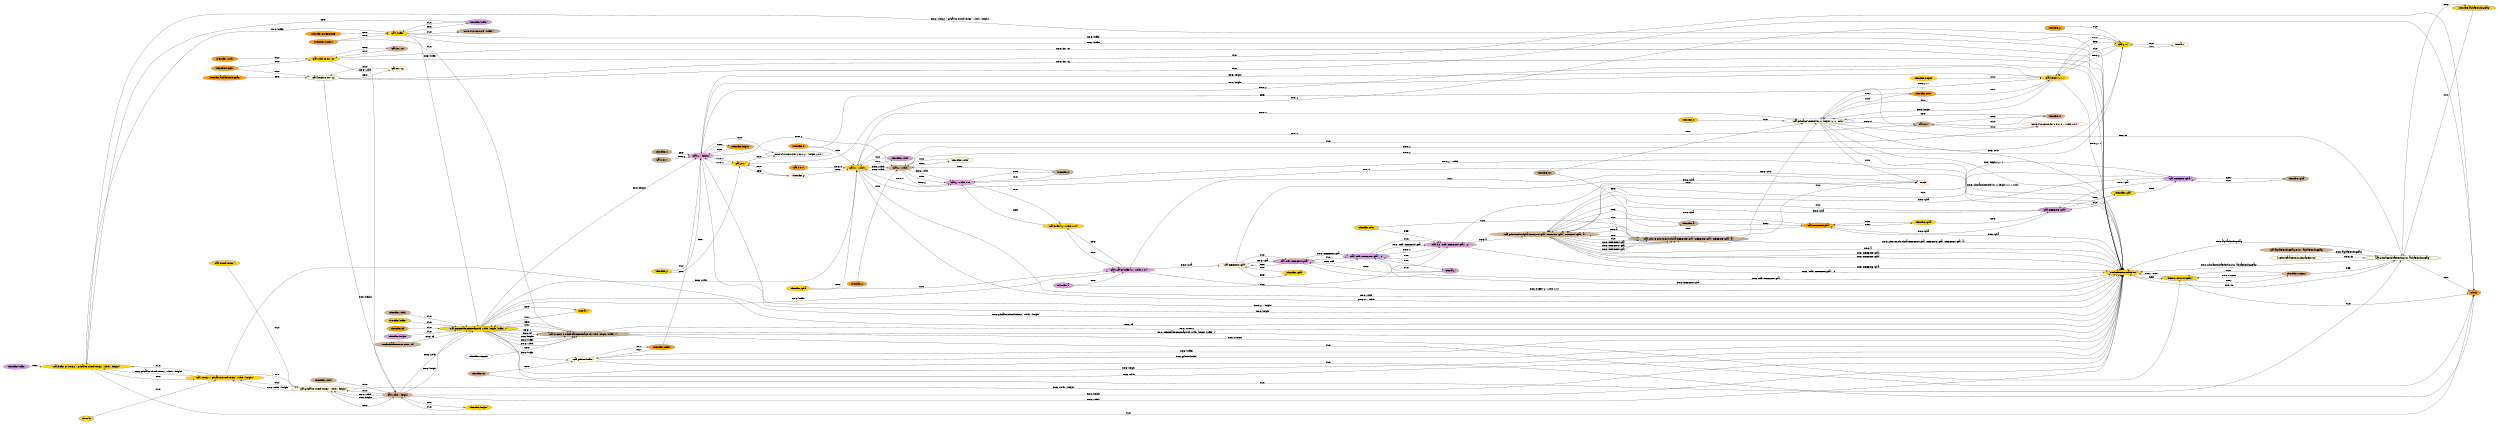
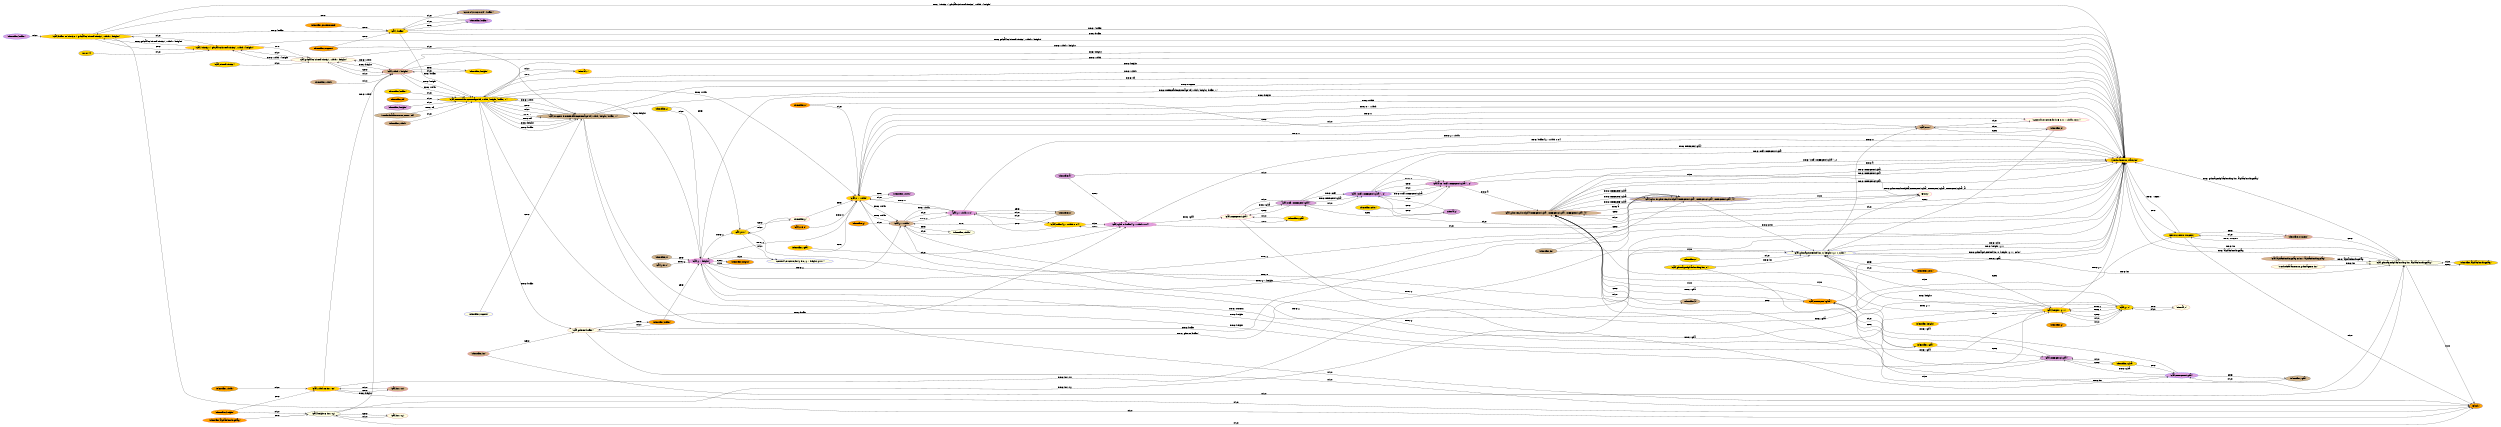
edge "(Call,y++)" -> "(Call,y < height)": now "(Call,x < width)" -> "(Call,y < height)"
node "(Call,gdImageAlphaBlending(im, 0))": added
node "1000142": label "1000142" -> "1000144"
